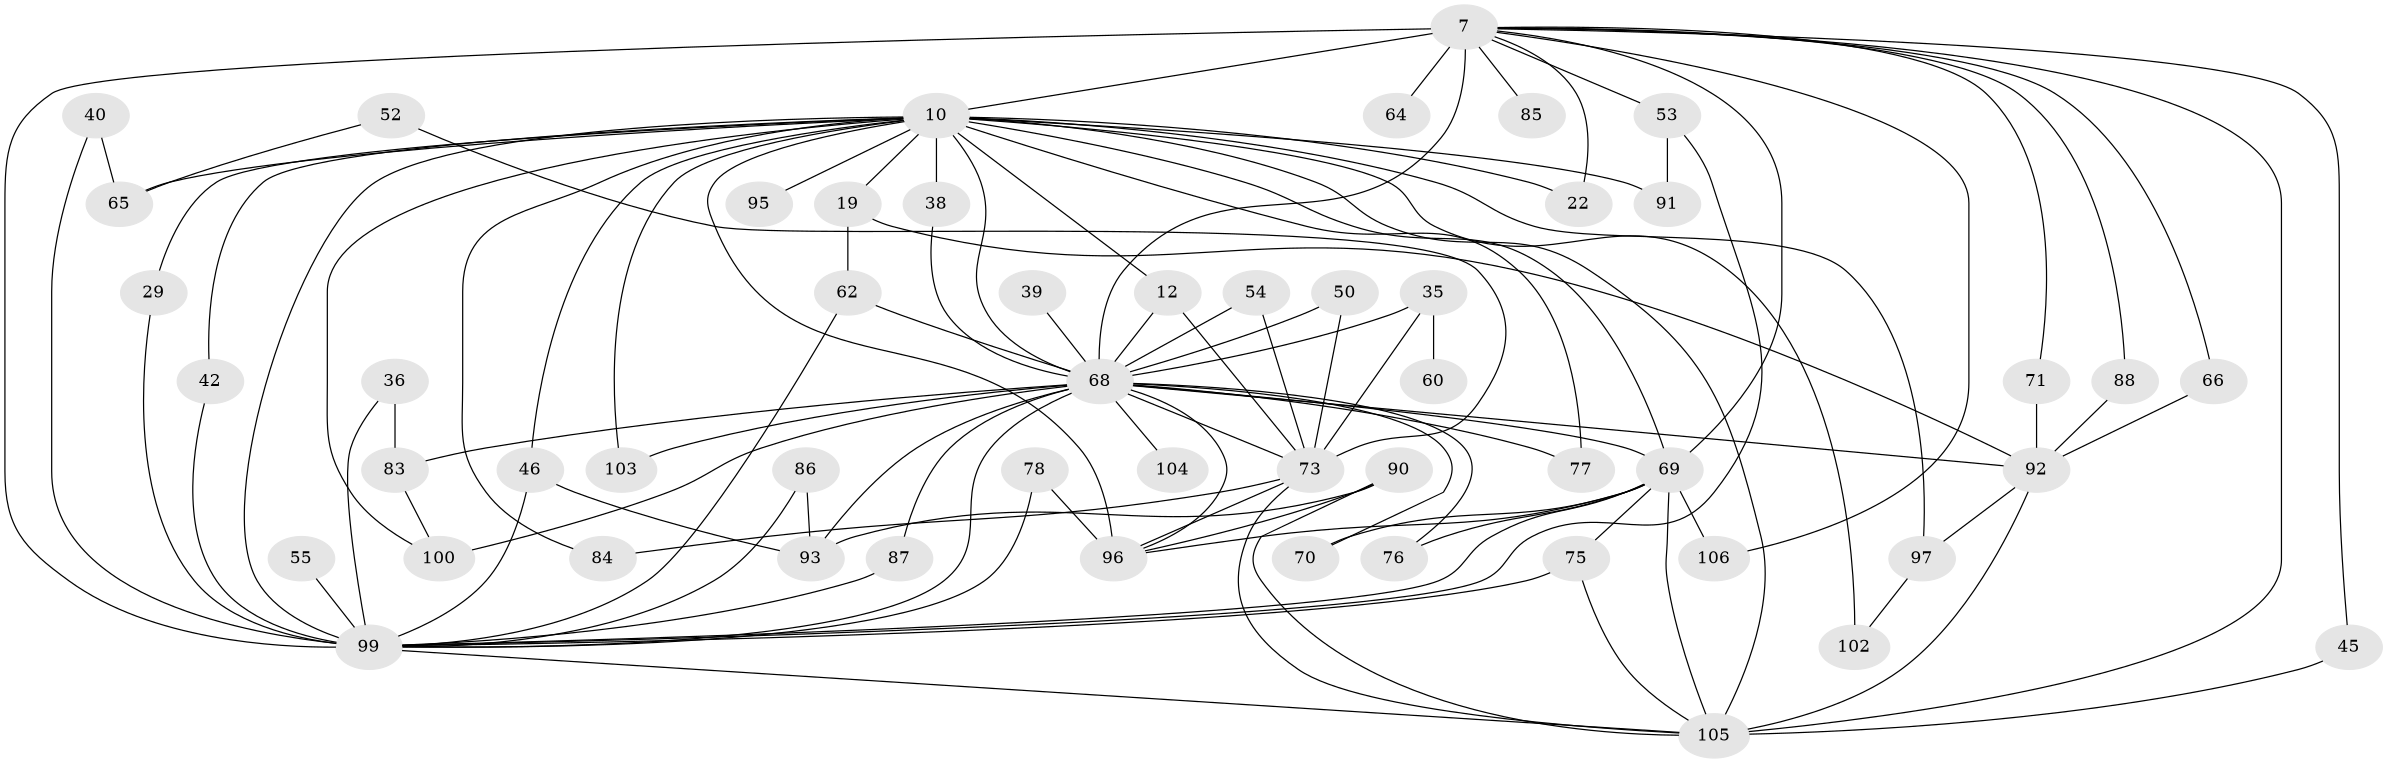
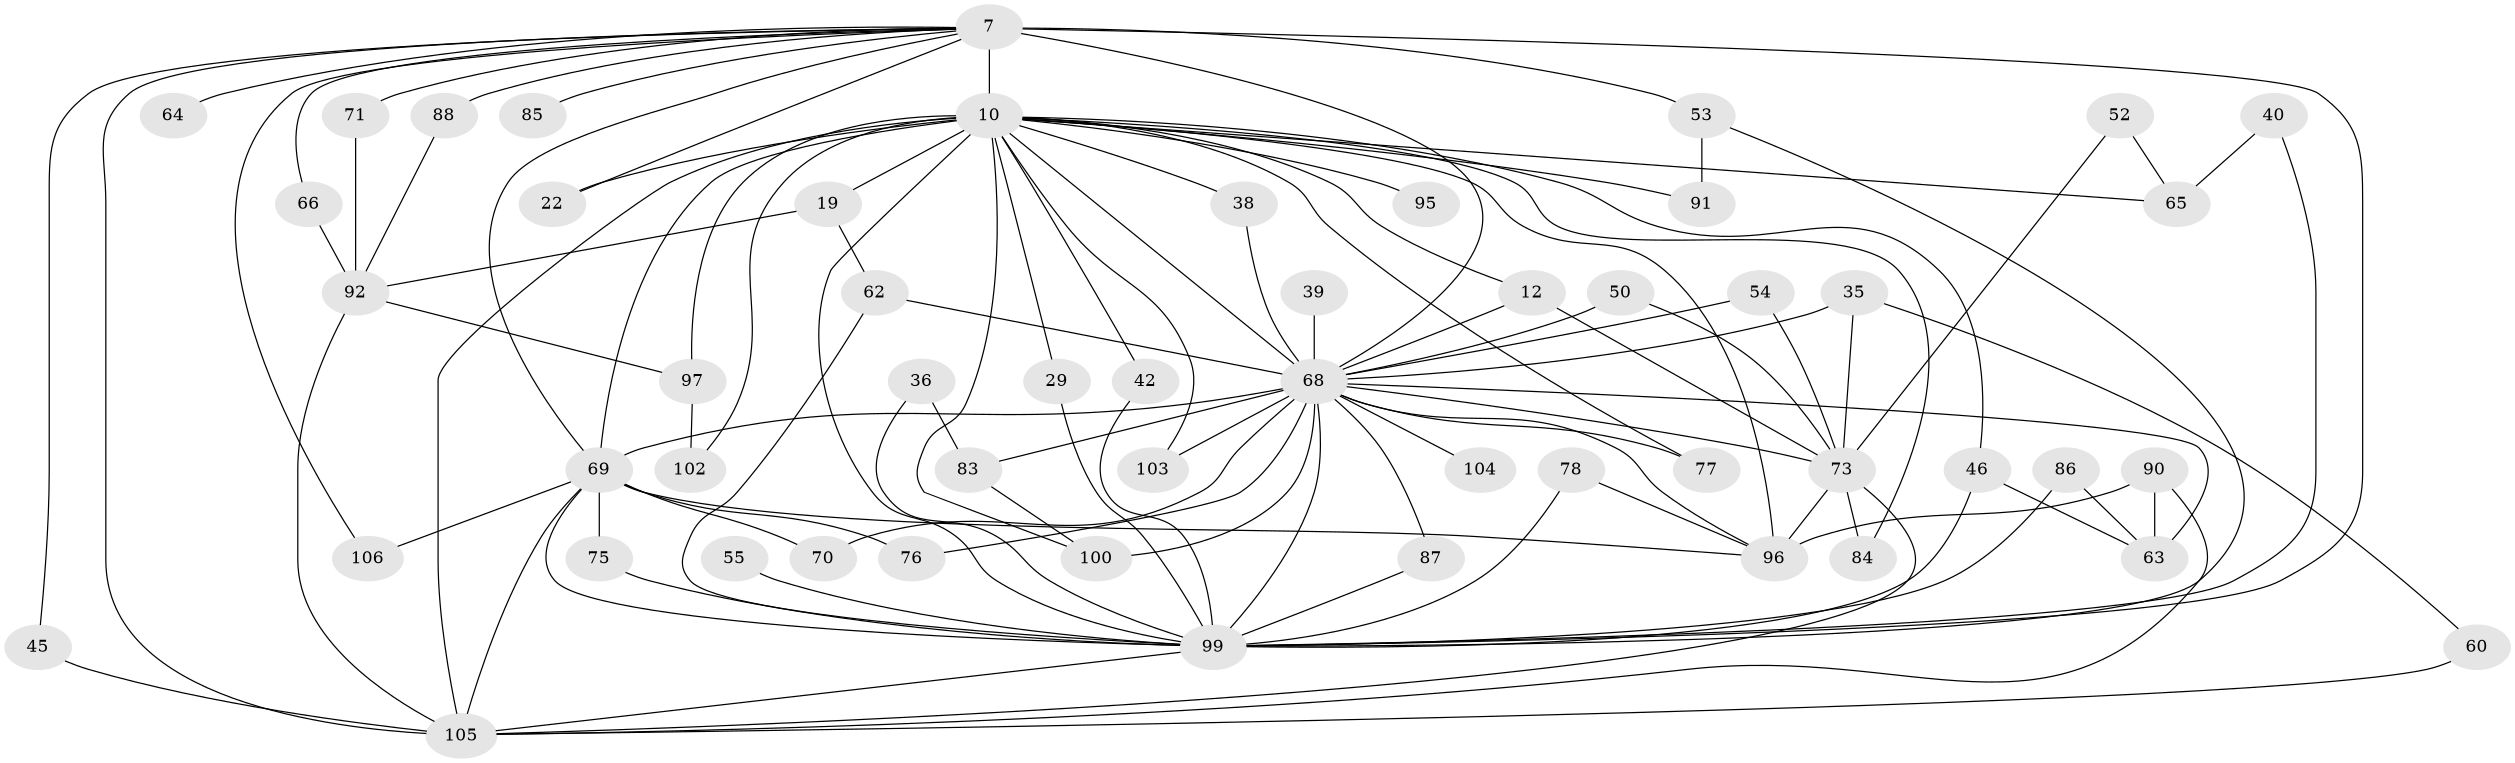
edge "68" -- "92": removed
node "93": label "93" -> "63"
edge "75" -- "105": now "60" -- "105"
